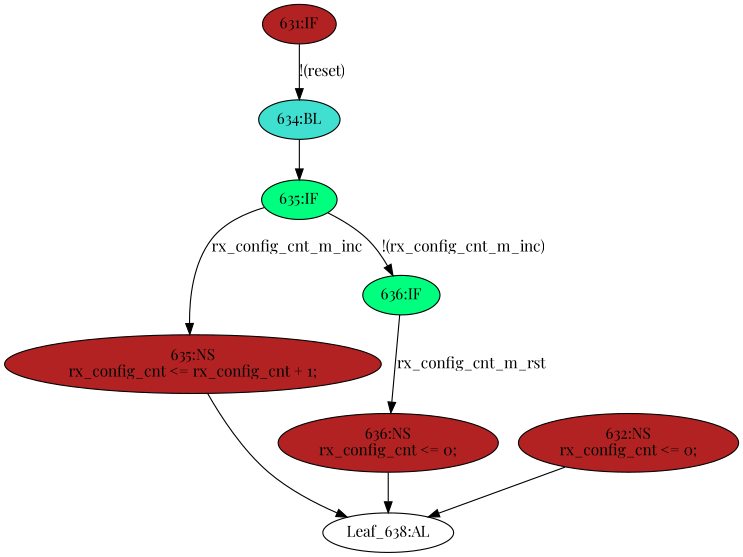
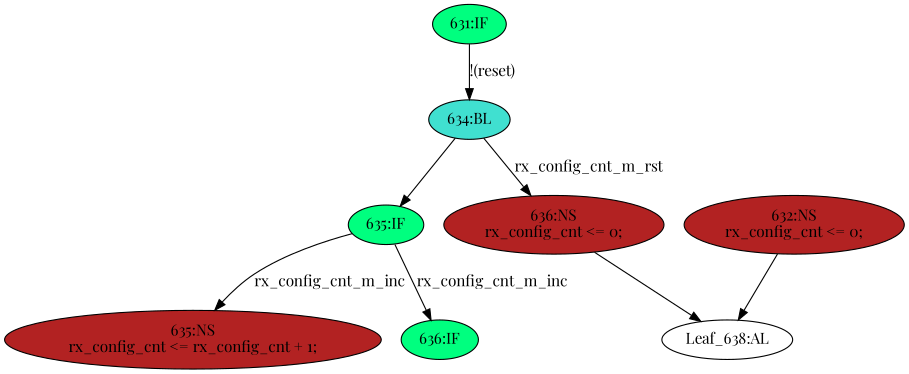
node "631:IF": fillcolor firebrick -> springgreen
edge "635:IF" -> "636:IF": label "!(rx_config_cnt_m_inc)" -> "rx_config_cnt_m_inc"
edge "636:IF" -> "636:NS rx_config_cnt <= 0;": now "634:BL" -> "636:NS rx_config_cnt <= 0;"
edge "635:NS rx_config_cnt <= rx_config_cnt + 1;" -> "Leaf_638:AL": removed
